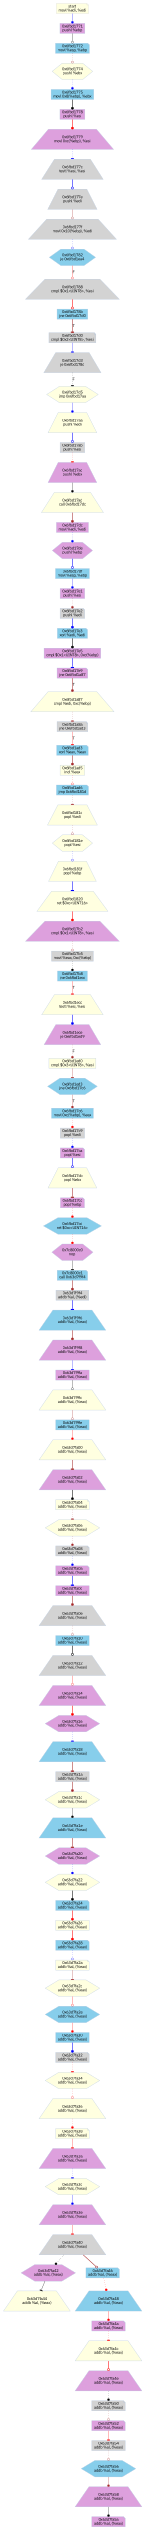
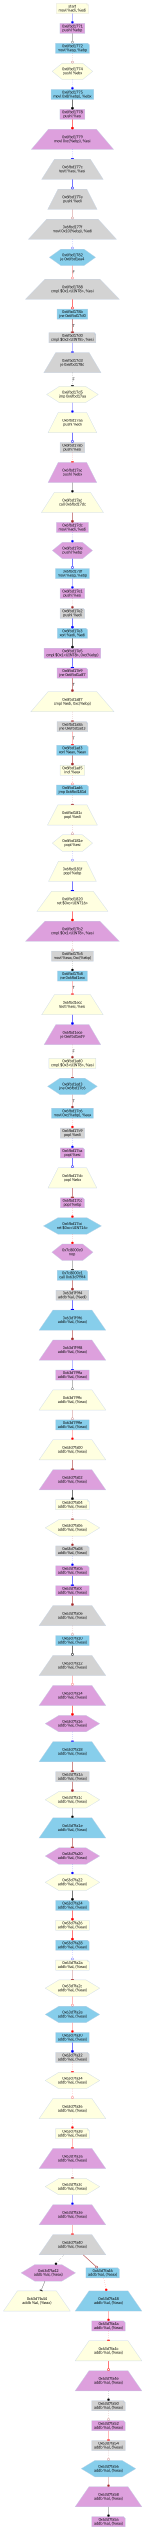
edge "0x63d7fa3a addb %al, (%eax)" -> "0x63d7fa3c addb %al, (%eax)": color blue -> brown
